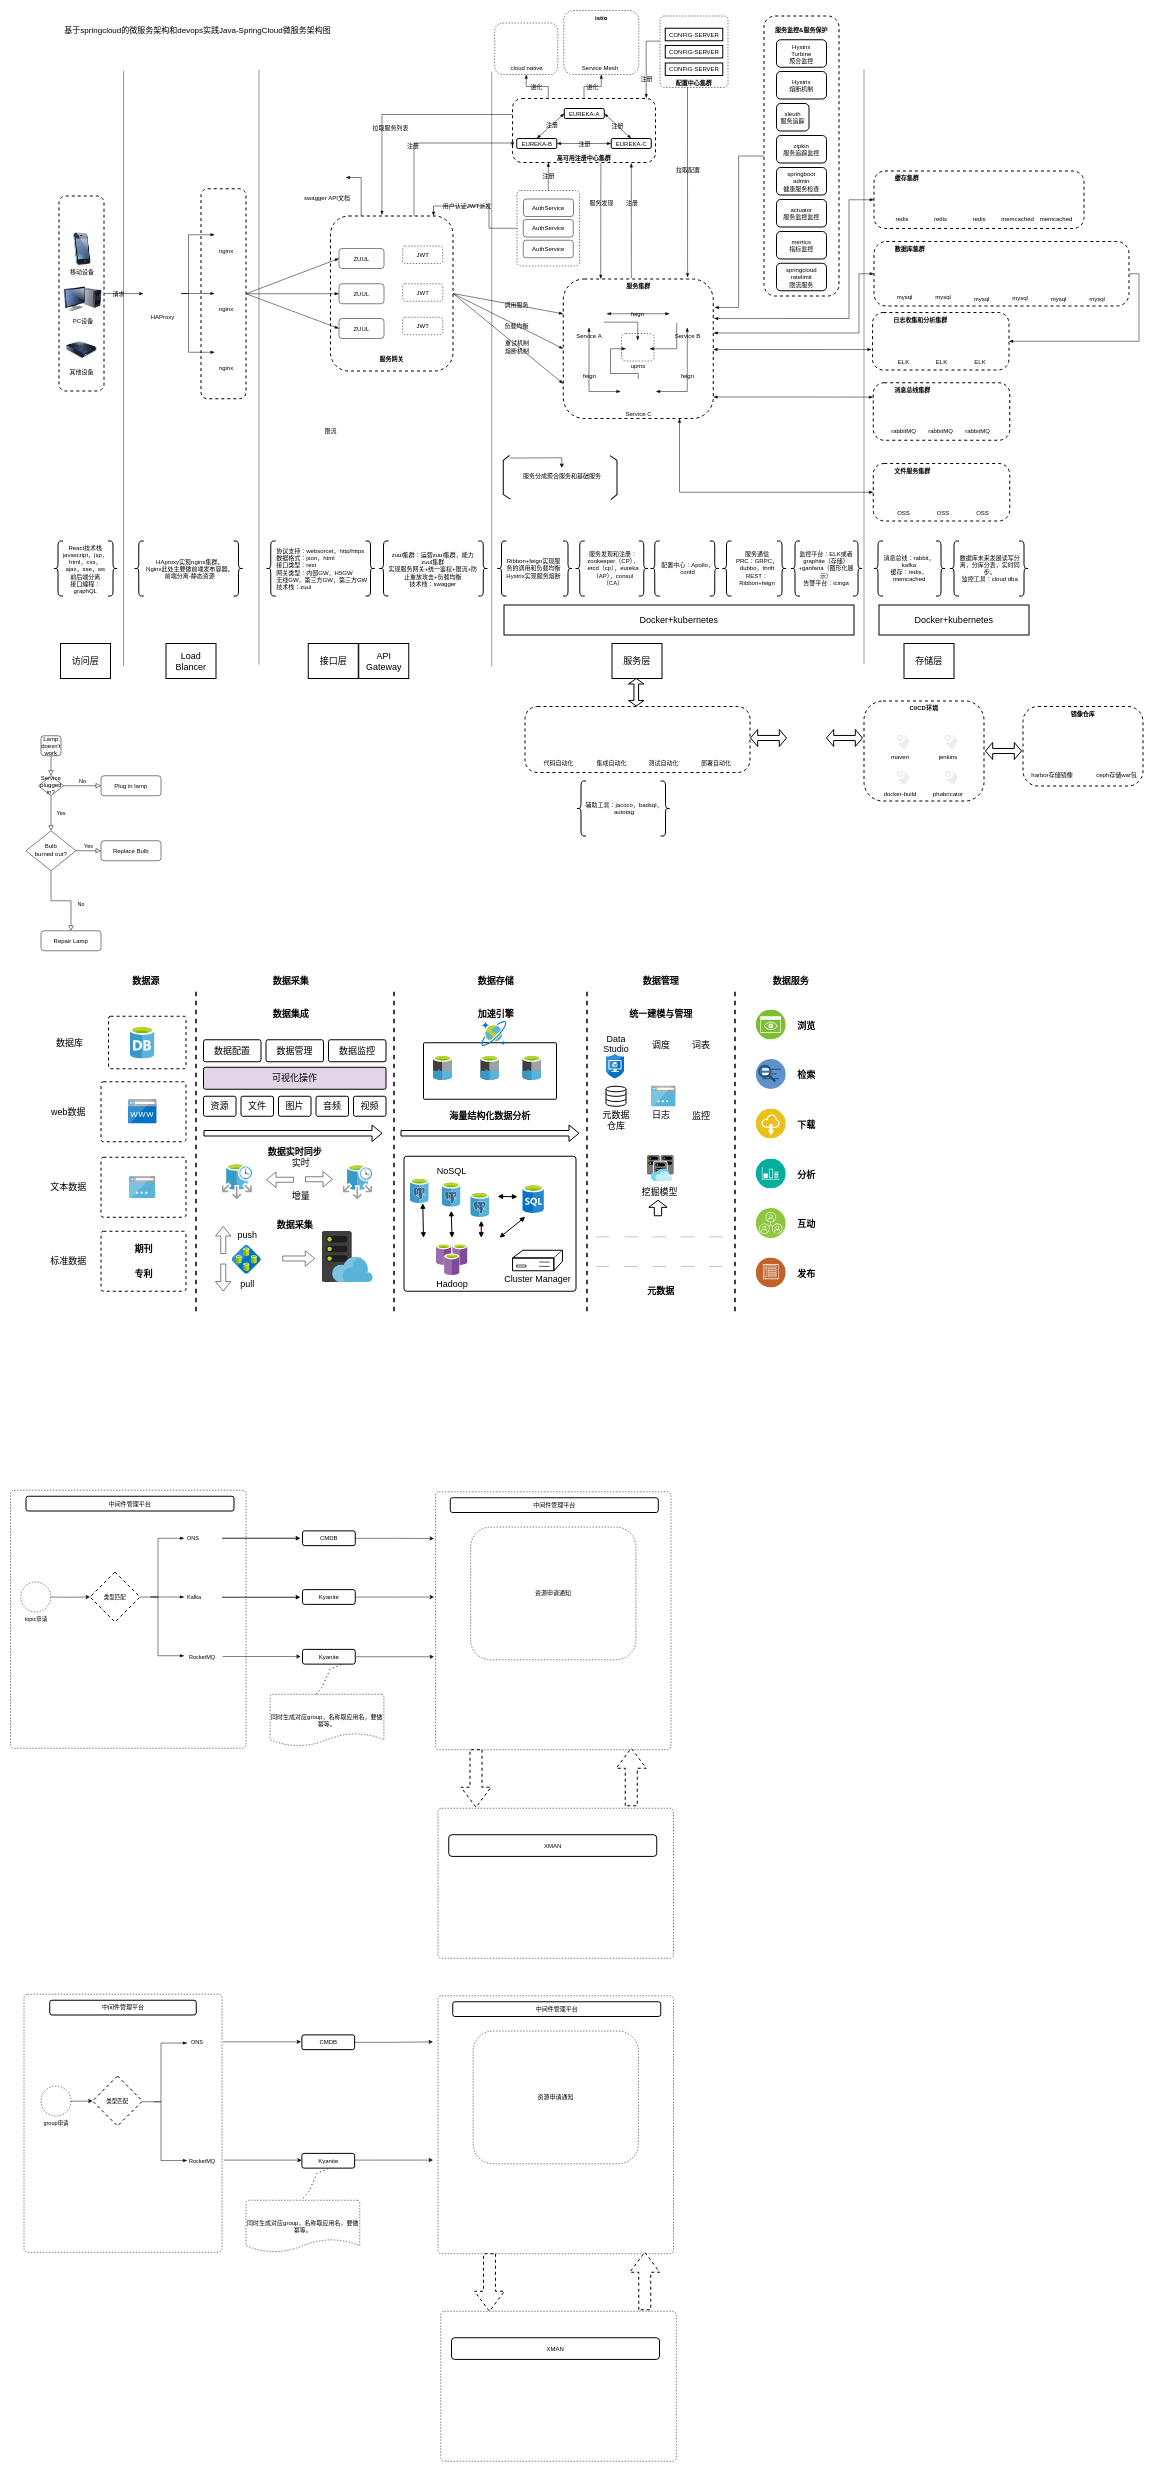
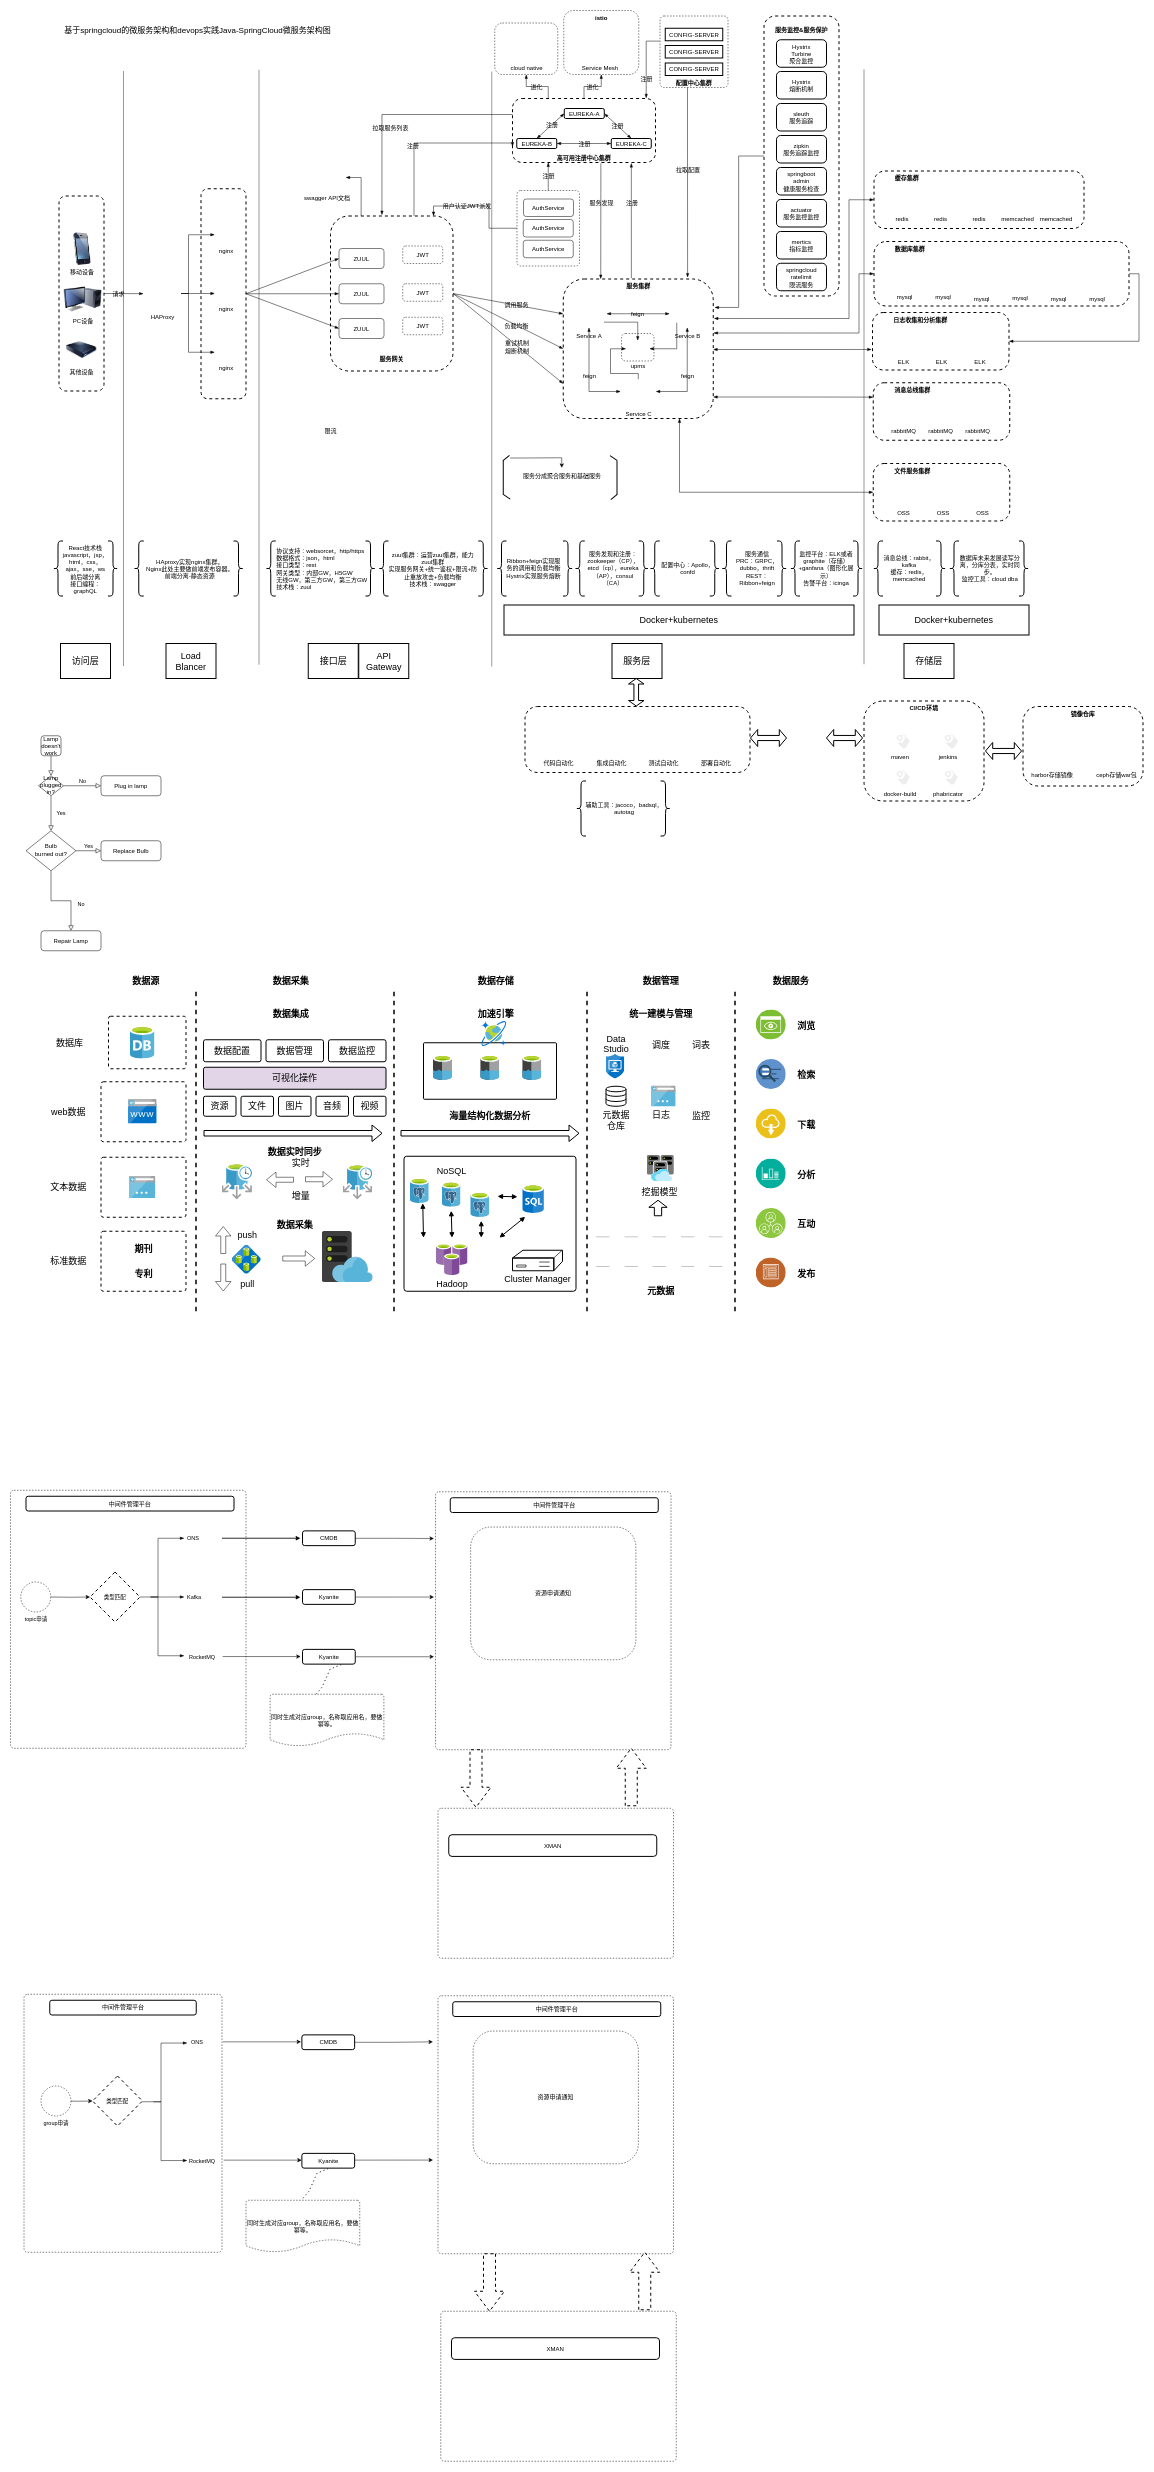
node "sleuth 服务追踪": size 33x28 -> 50x28
node "Service plugged in?": label "Service plugged in?" -> "Lamp plugged in?"
